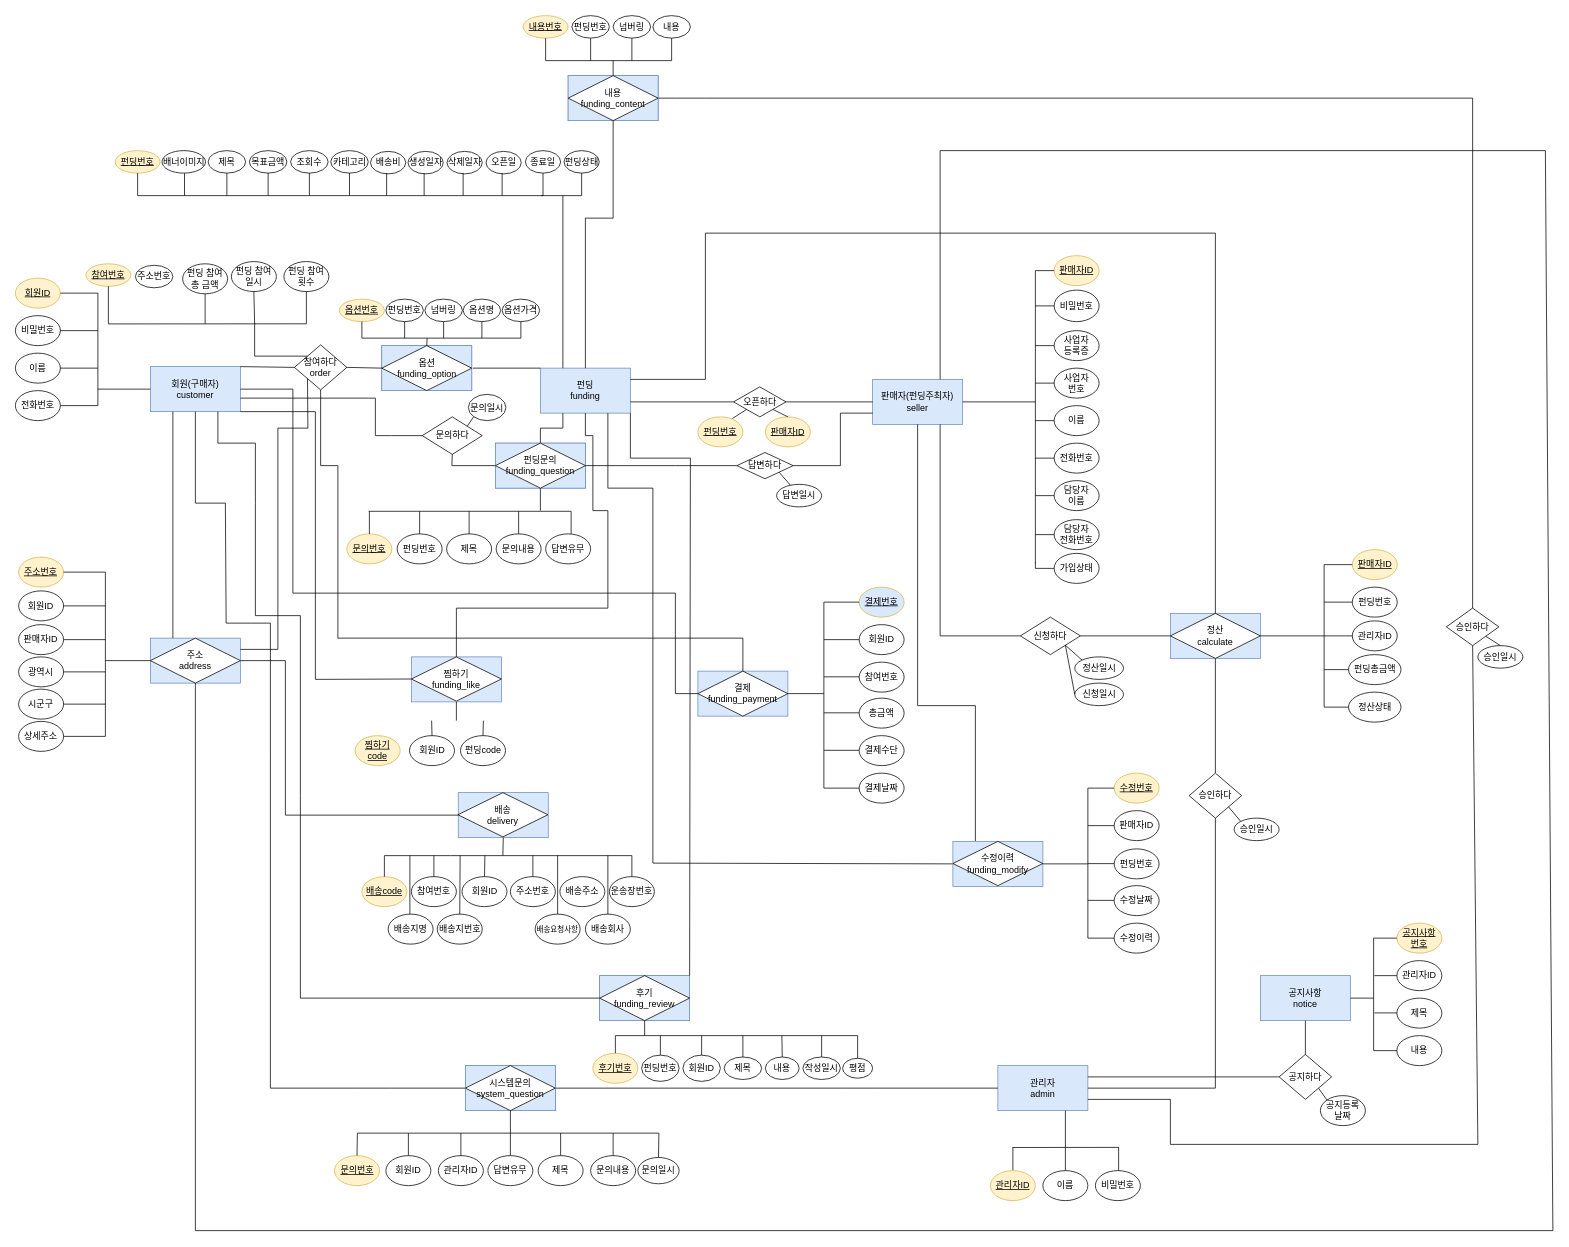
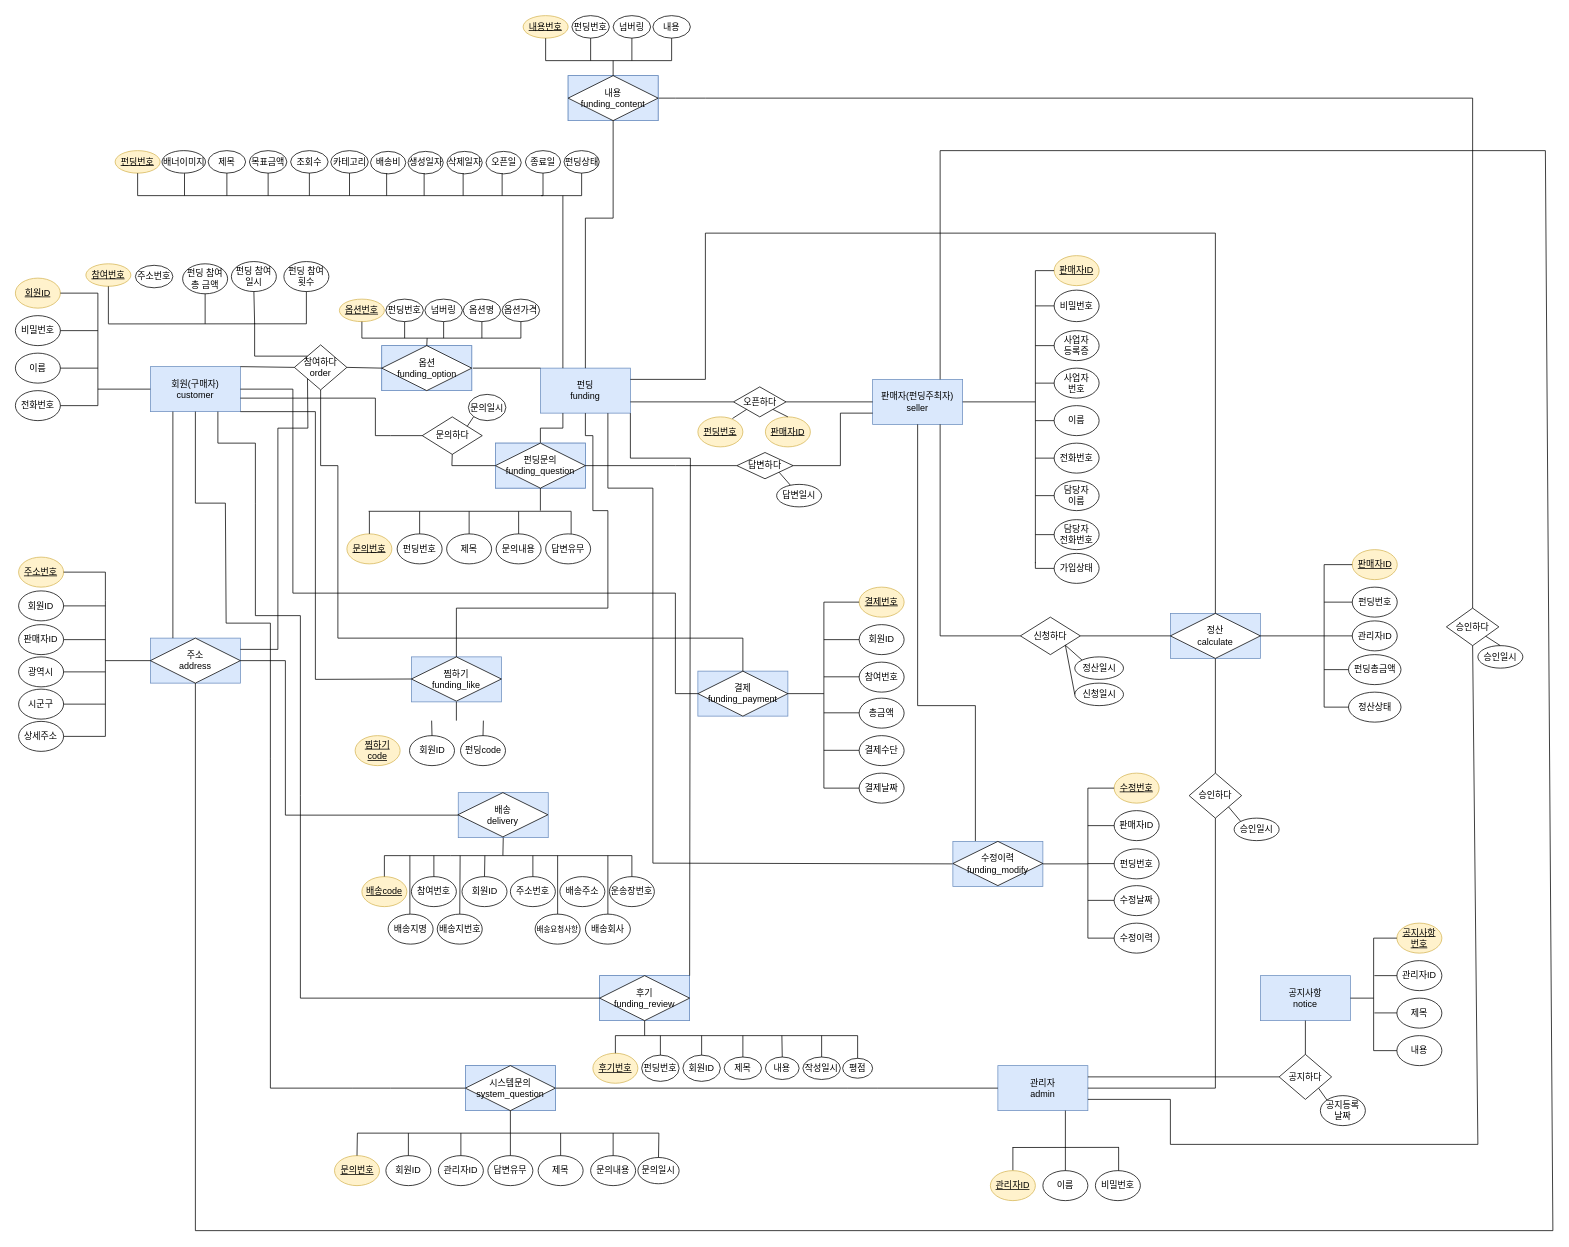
node "결제번호": fillcolor #dae8fc -> #fff2cc
